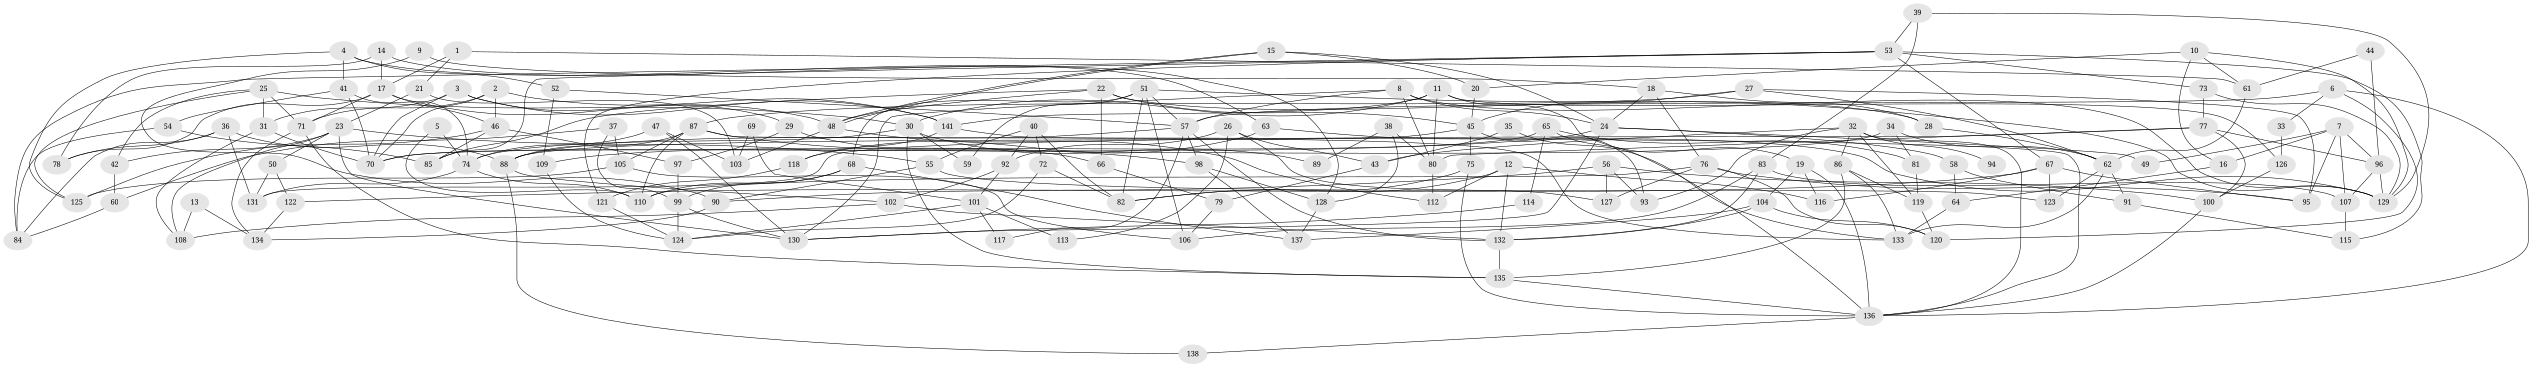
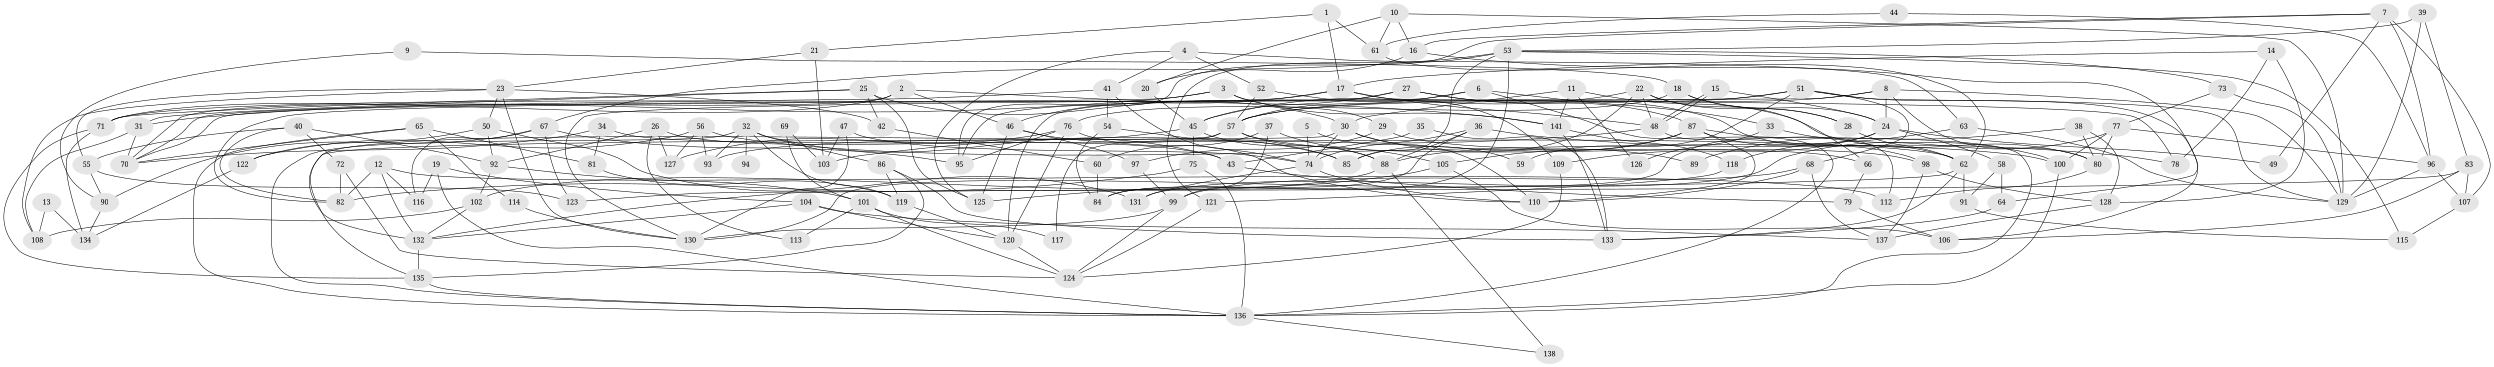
edge "15" -- "20": now "16" -- "20"
edge "11" -- "19": removed
edge "50" -- "92": added
edge "36" -- "131": now "36" -- "74"
edge "126" -- "100": now "33" -- "100"
edge "120" -- "124": added
